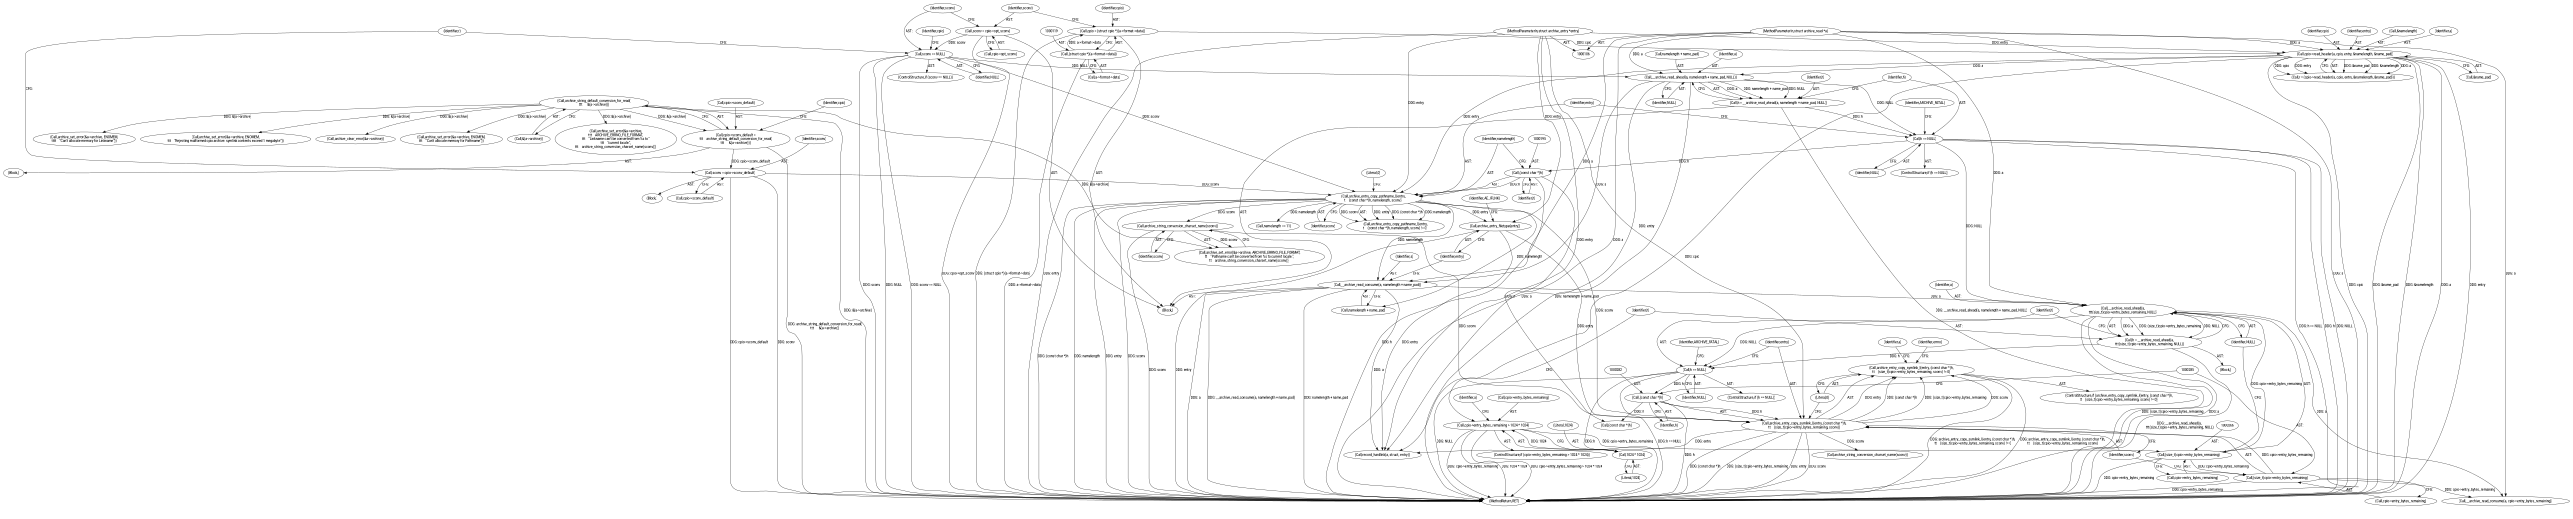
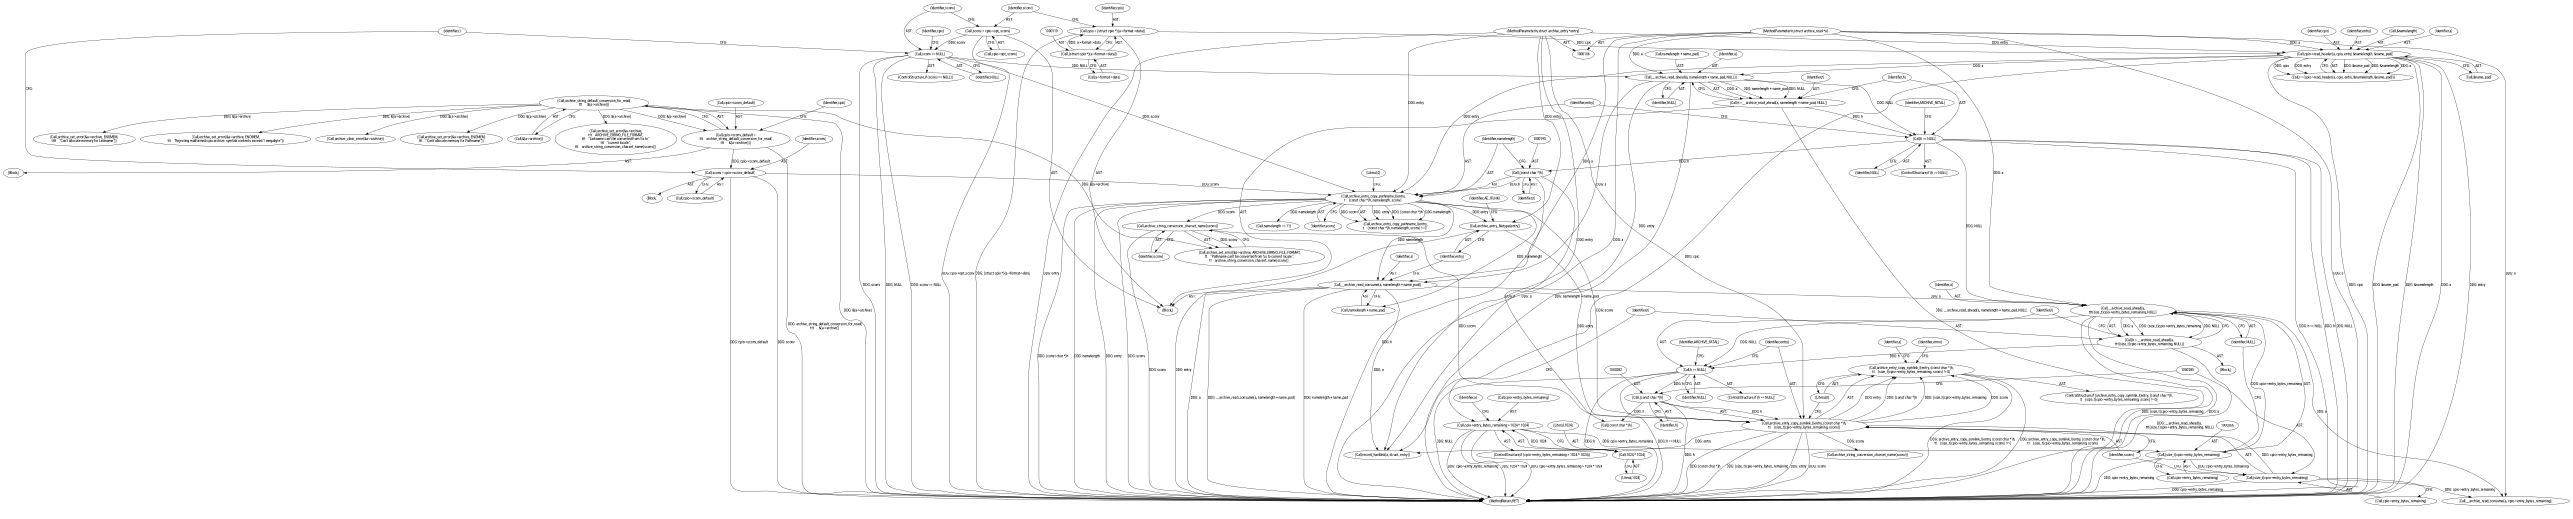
edge "(Call,archive_entry_filetype(entry))" -> "(Call,record_hardlink(a, struct, entry))": removed, label "DDG: entry"
edge "(Call,(struct cpio *)(a->format->data))" -> "(MethodReturn,RET)": removed, label "DDG: a->format->data"
